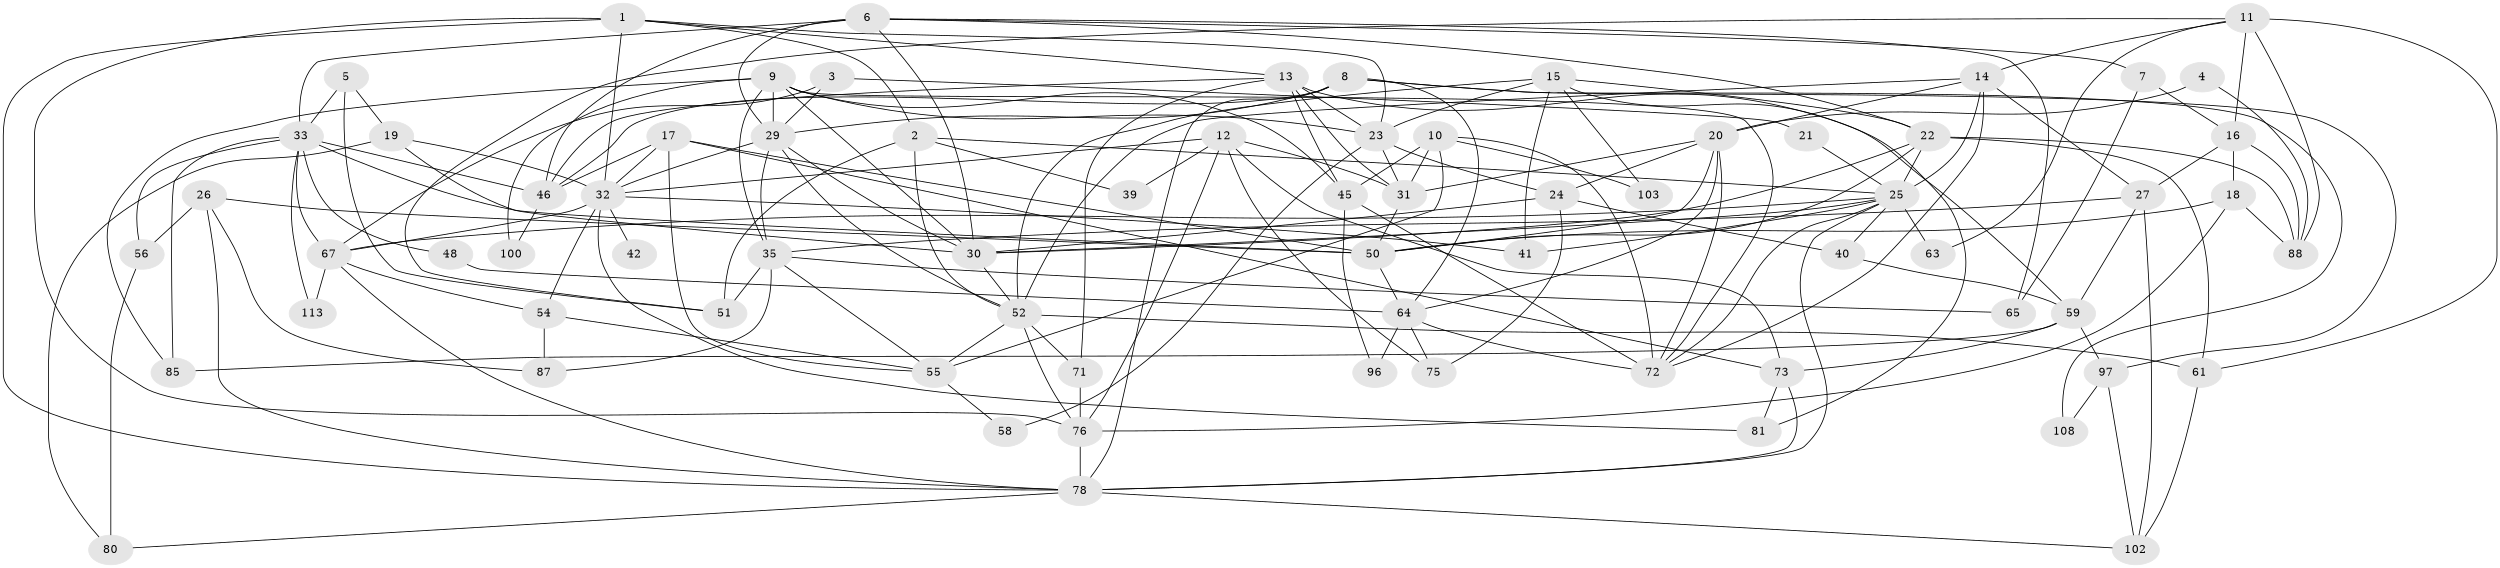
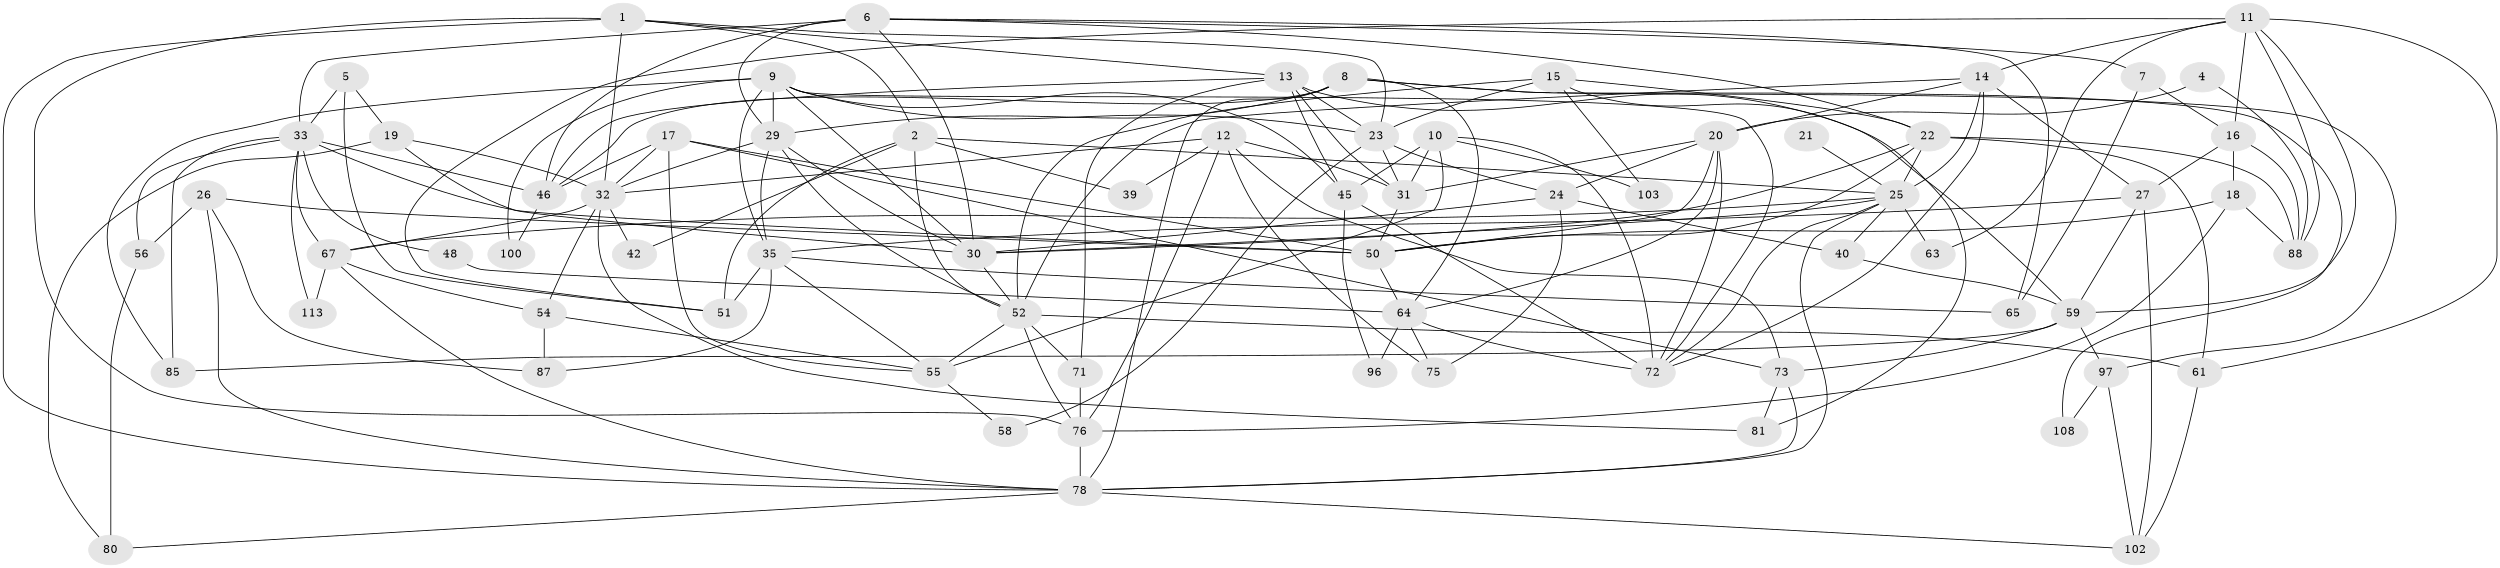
node "3": removed
edge "2" -- "42": added
edge "11" -- "59": added
node "41": removed
